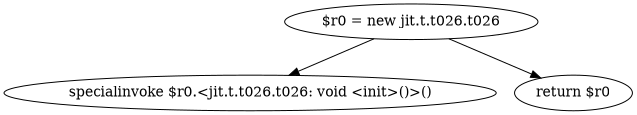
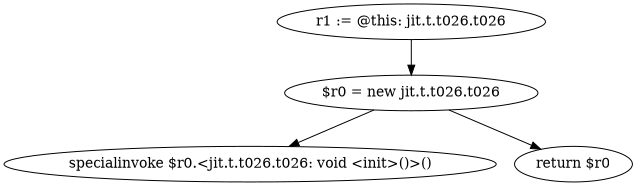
node "r1 := @this: jit.t.t026.t026": added
